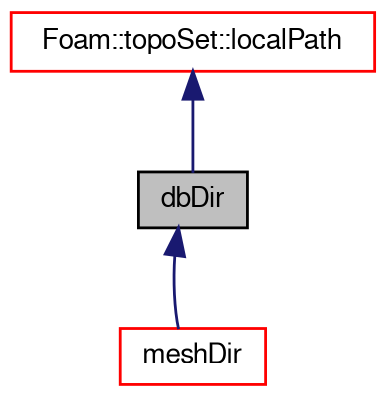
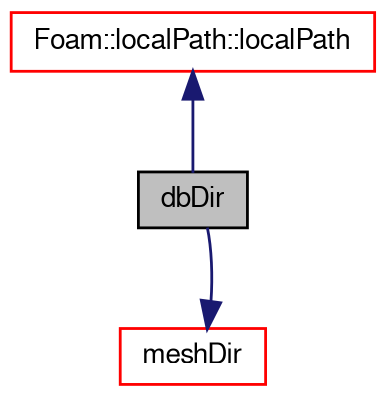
node "Foam::topoSet::localPath": label "Foam::topoSet::localPath" -> "Foam::localPath::localPath"
edge "meshDir" -> "dbDir": reversed
